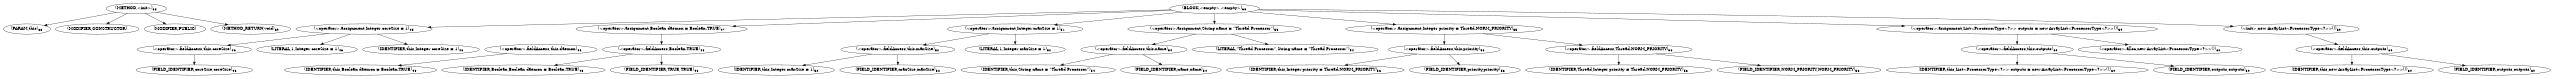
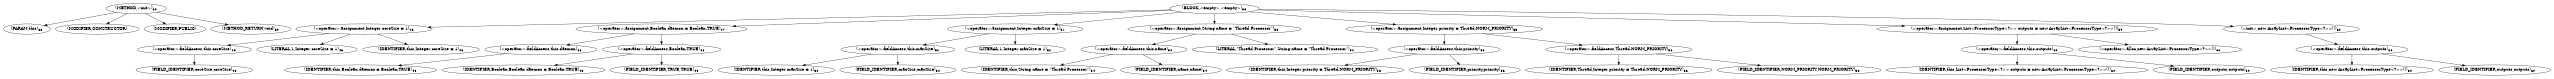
edge "(<operator>.assignment,Boolean daemon = Boolean.TRUE)" -> "(<operator>.fieldAccess,this.daemon)": added
